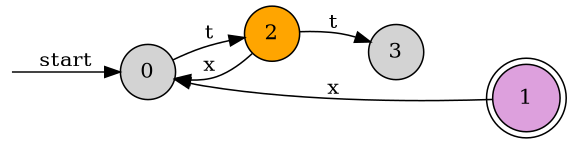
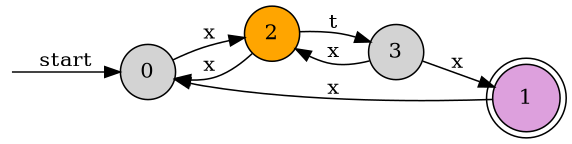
edge "0" -> "2": label "t" -> "x"
edge "3" -> "2": added, label "x"
edge "3" -> "1": added, label "x"
